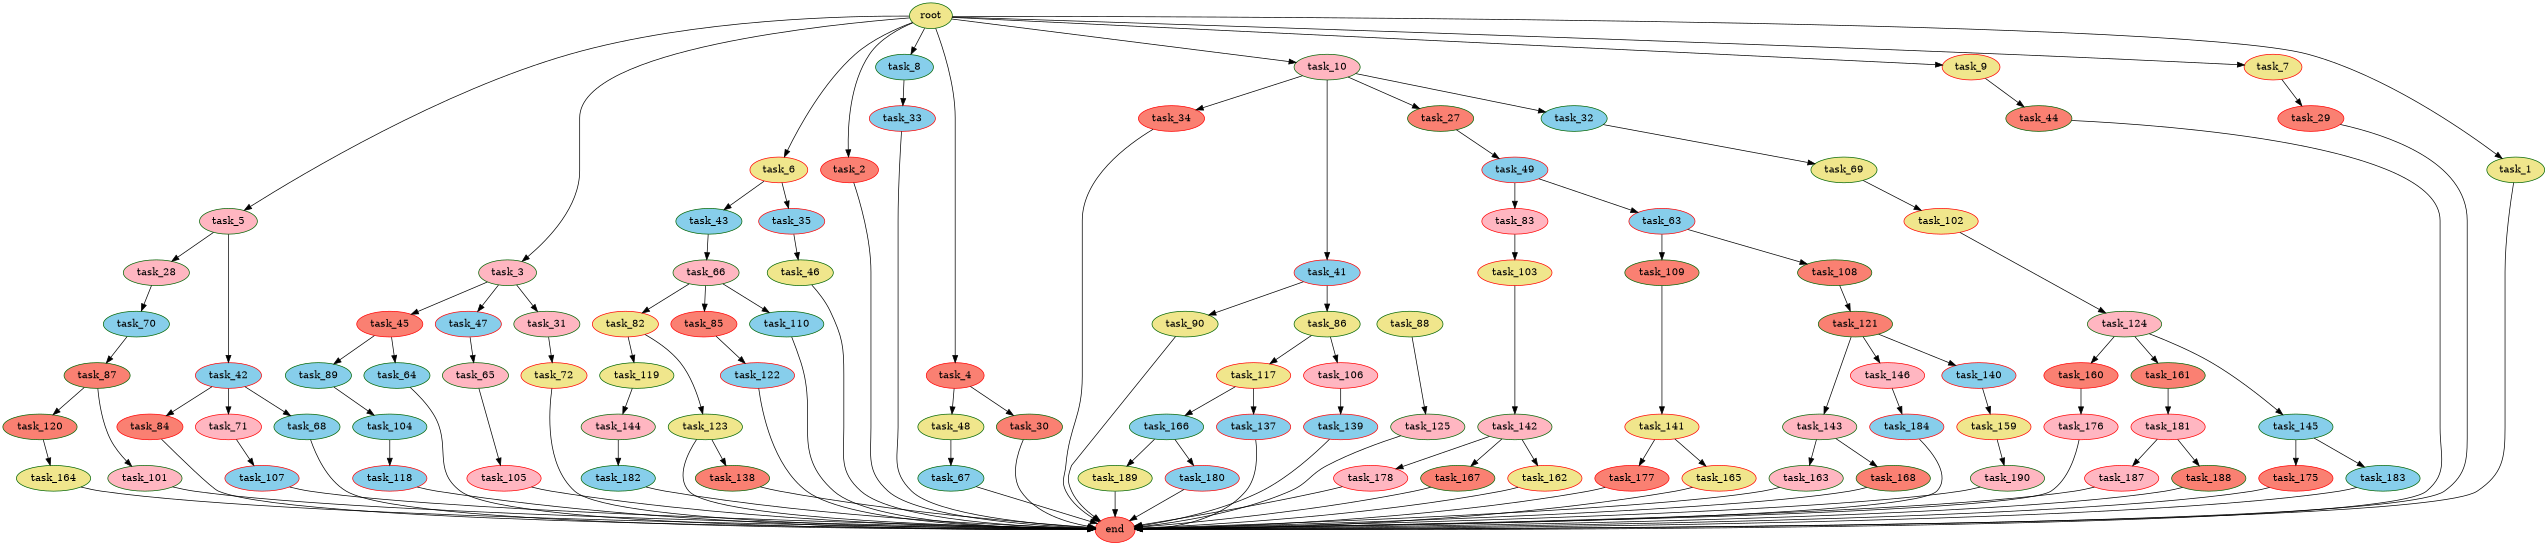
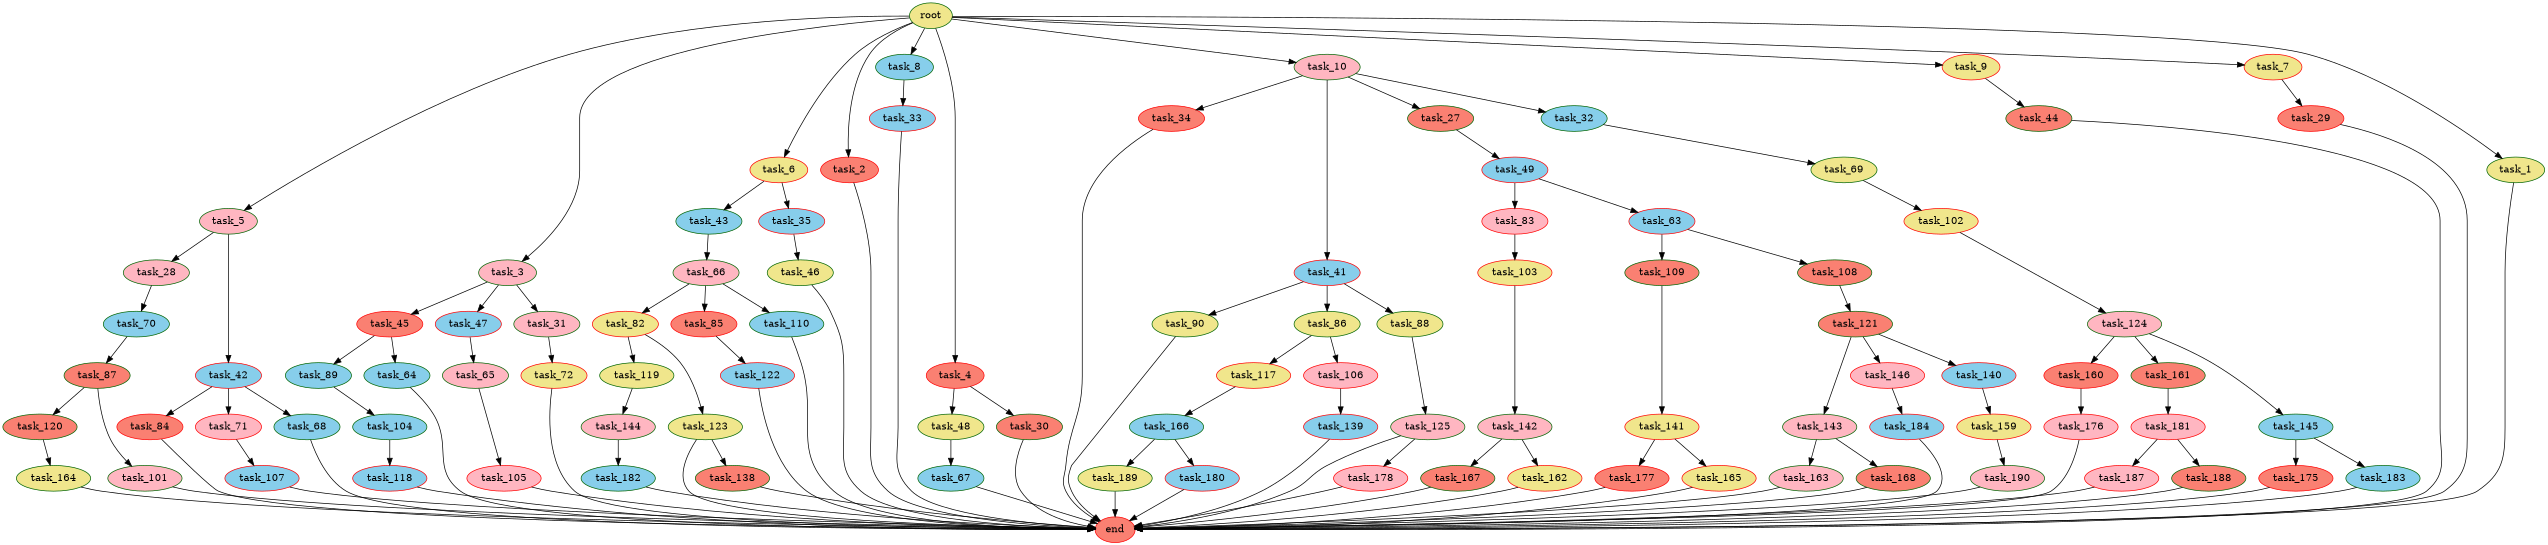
edge "task_41" -> "task_88": added
node "task_137": removed
edge "task_142" -> "task_178": now "task_125" -> "task_178"
